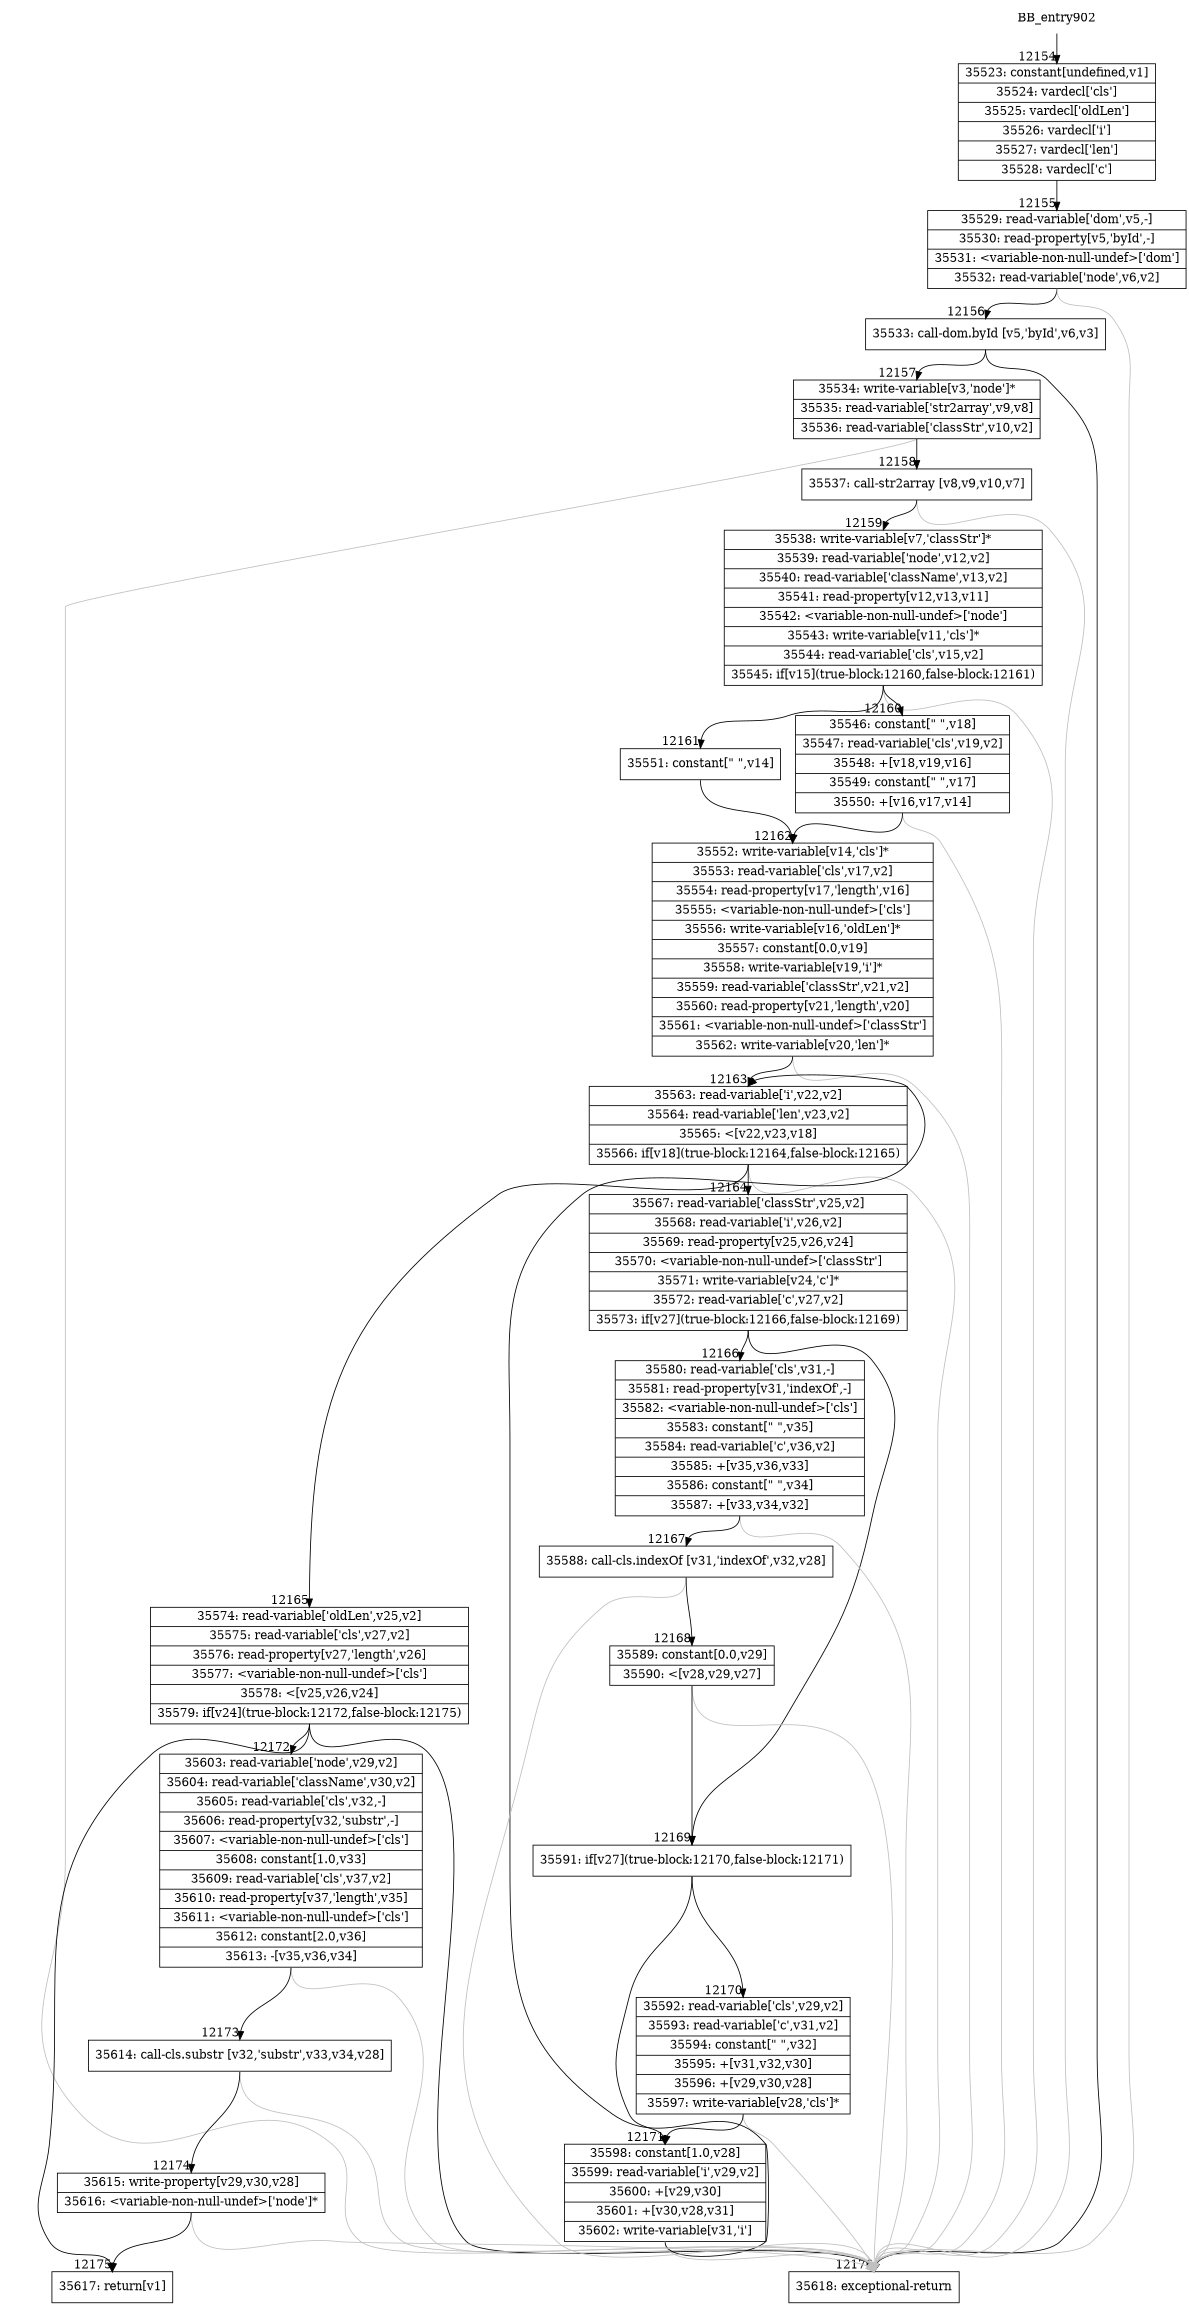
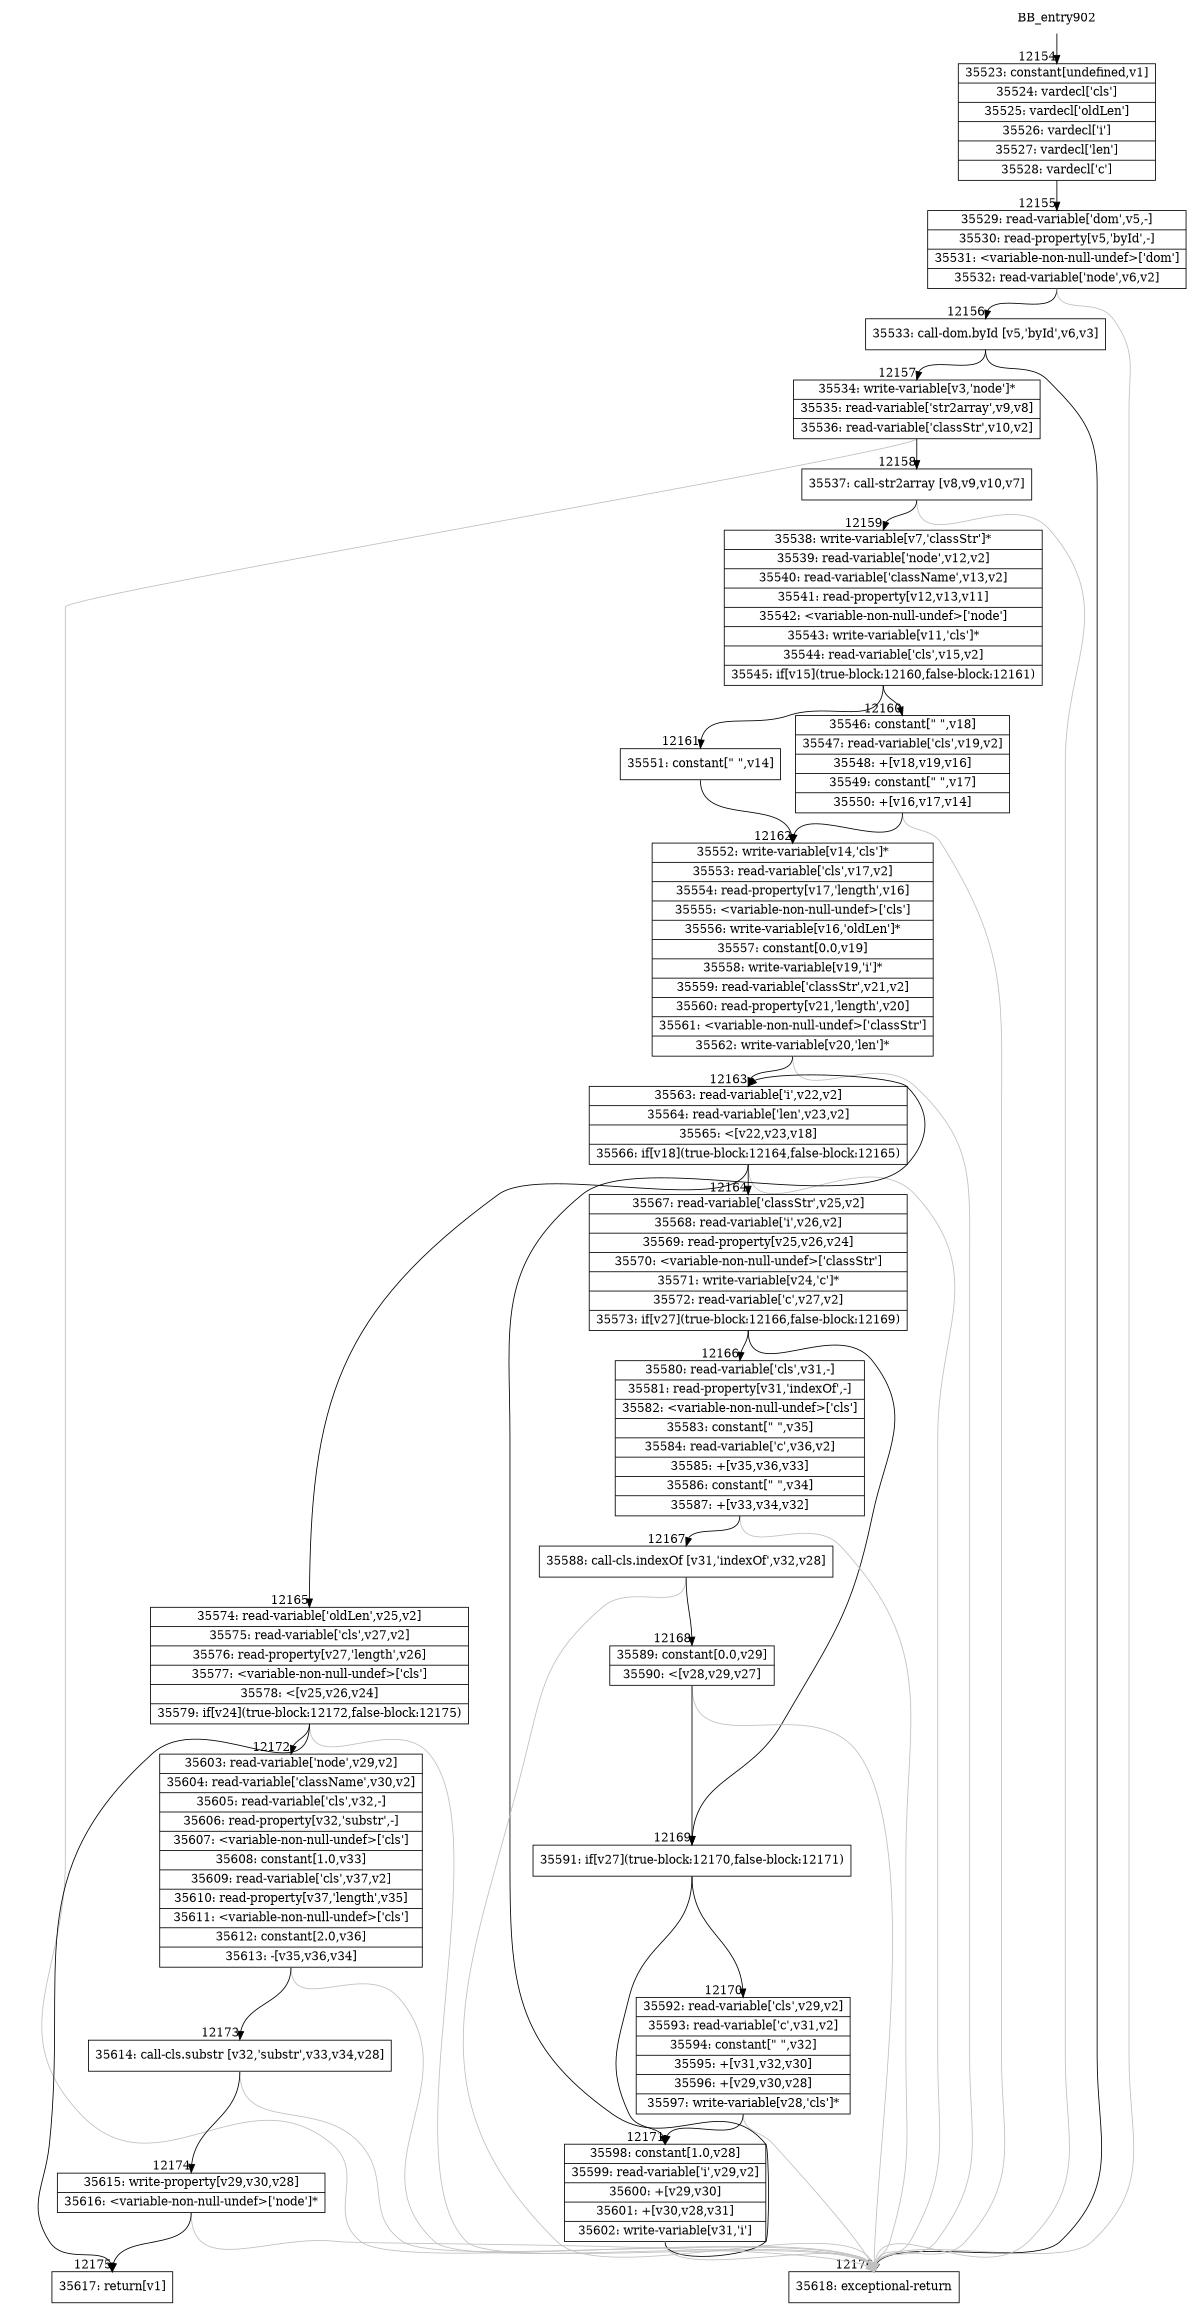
edge "35538: write-variable[v7,'classStr']*" -> "35618: exceptional-return": removed
edge "35574: read-variable['oldLen',v25,v2]" -> "35618: exceptional-return": color black -> gray
